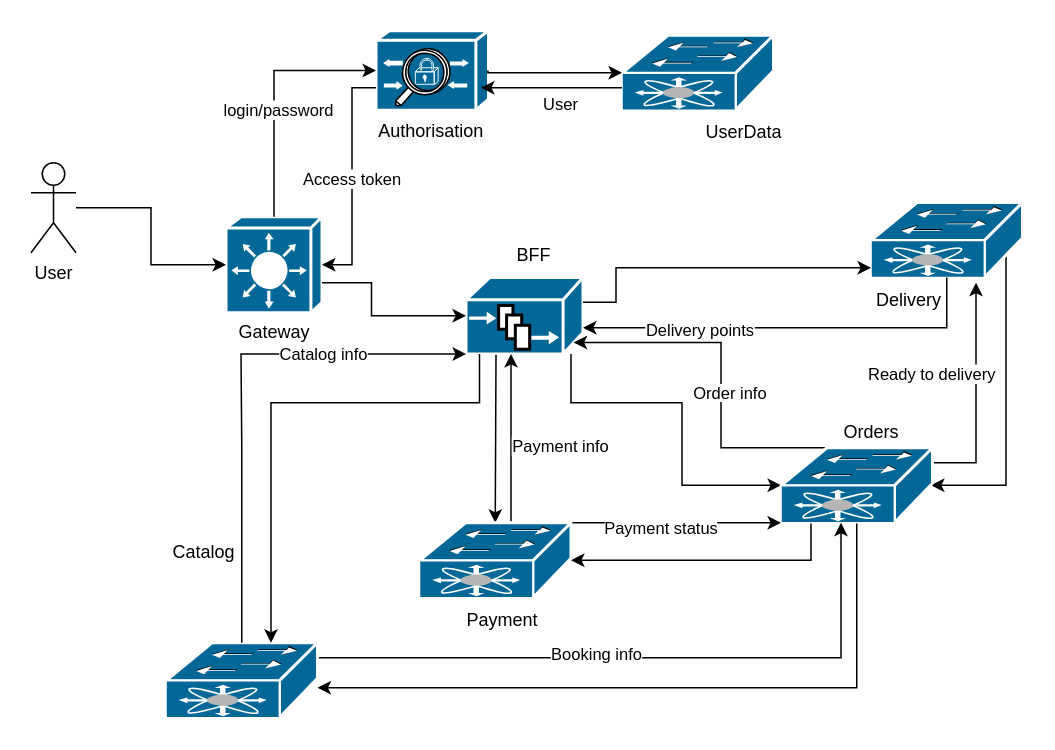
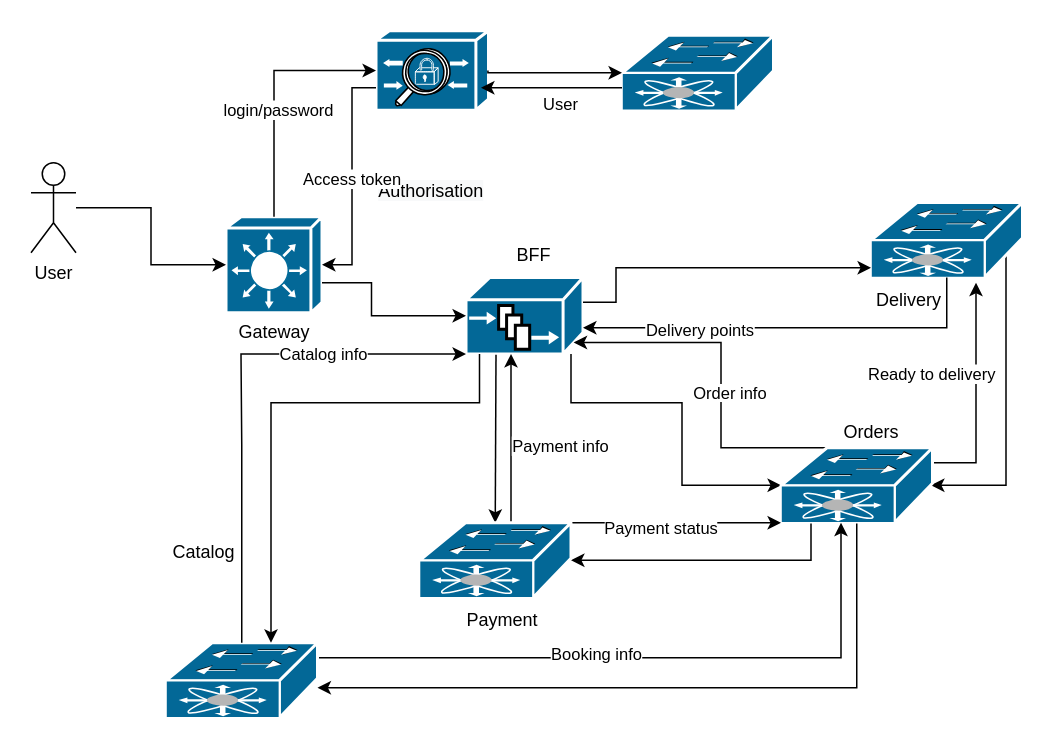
node "Authorisation": moved (436, 125) -> (436, 185)
node "UserData": removed
